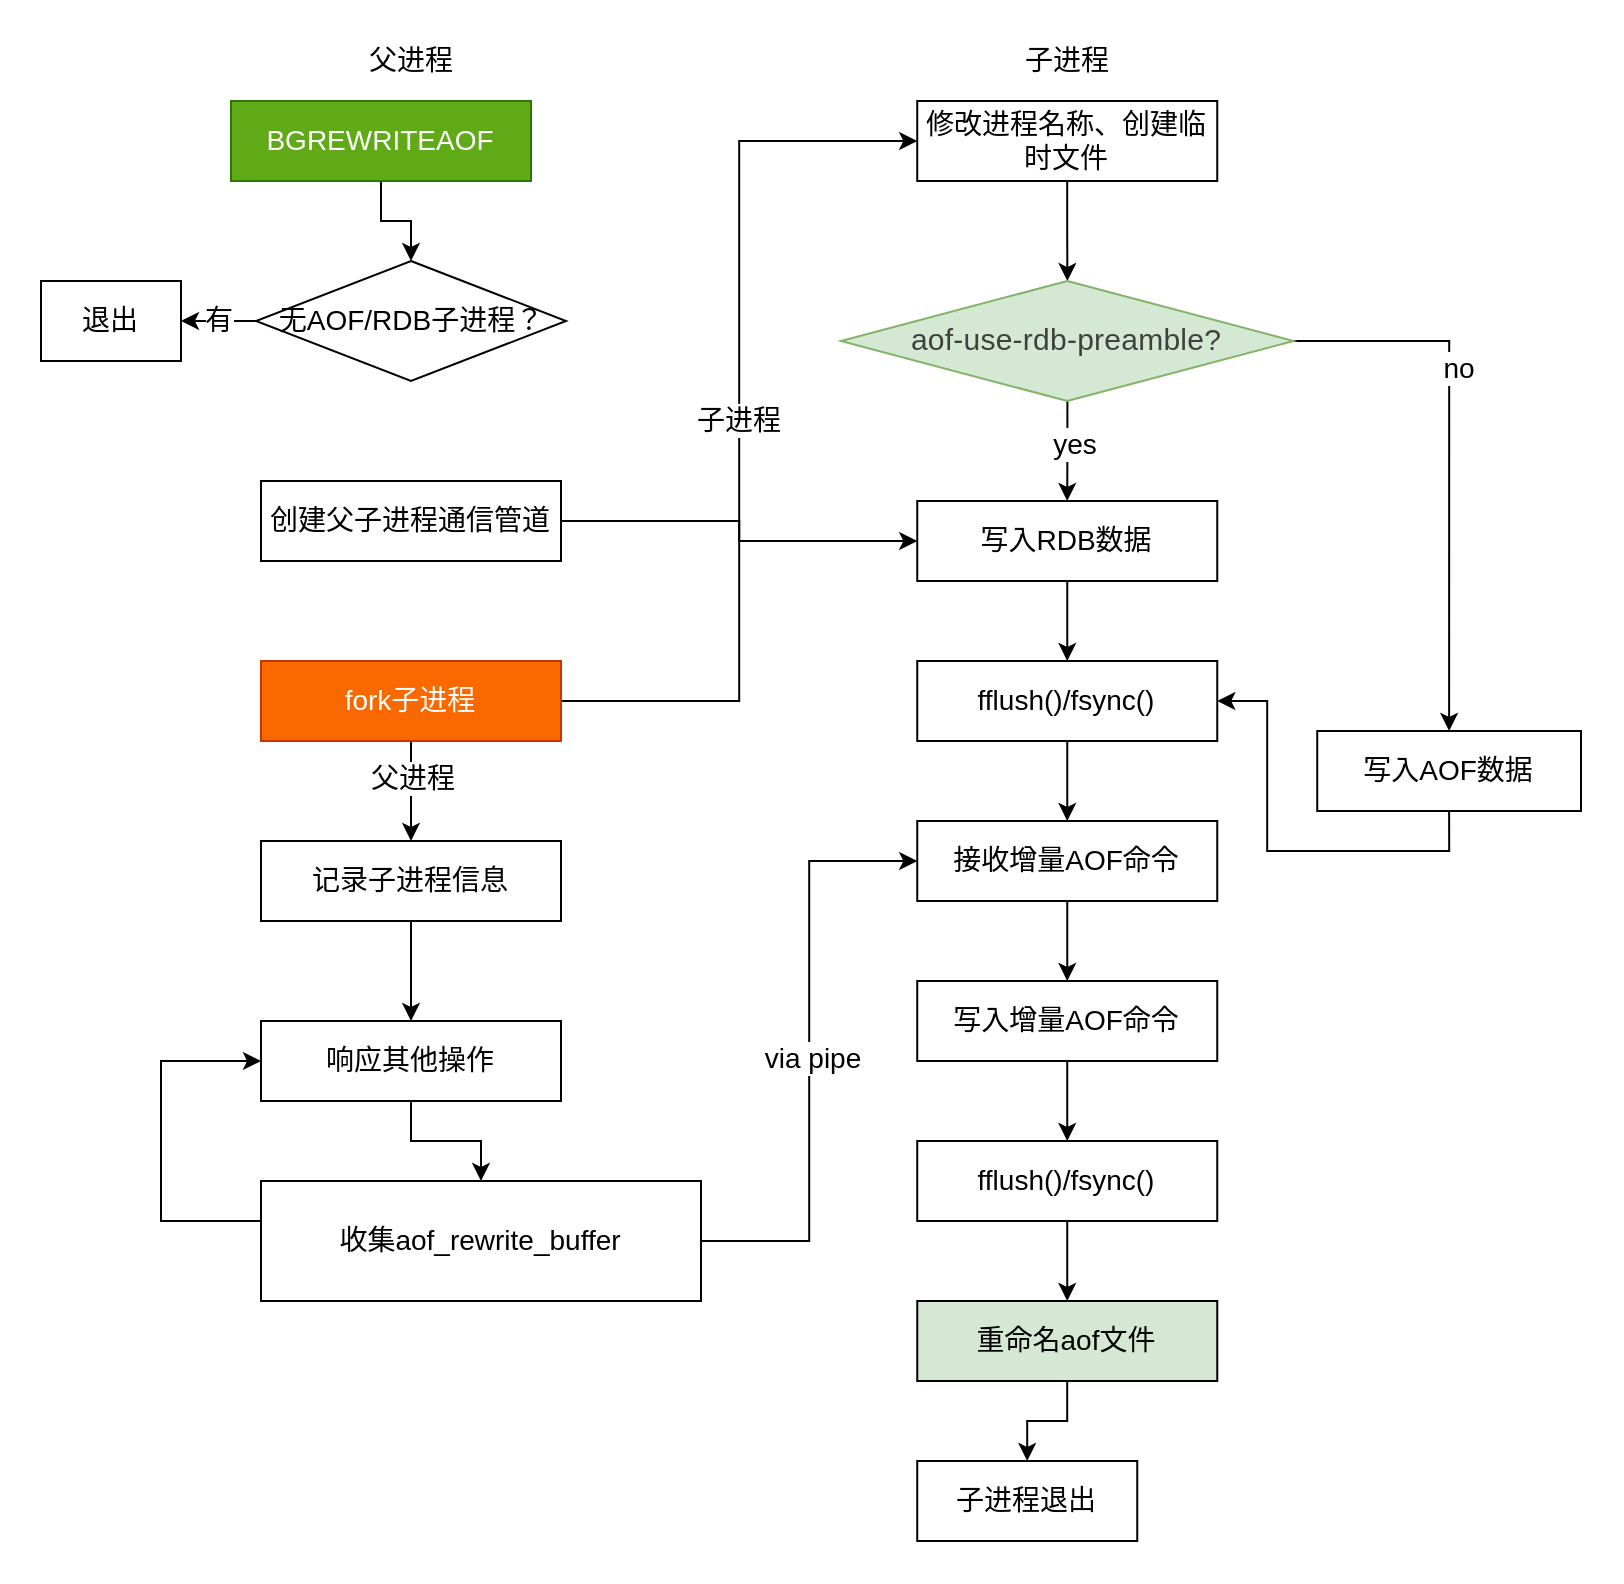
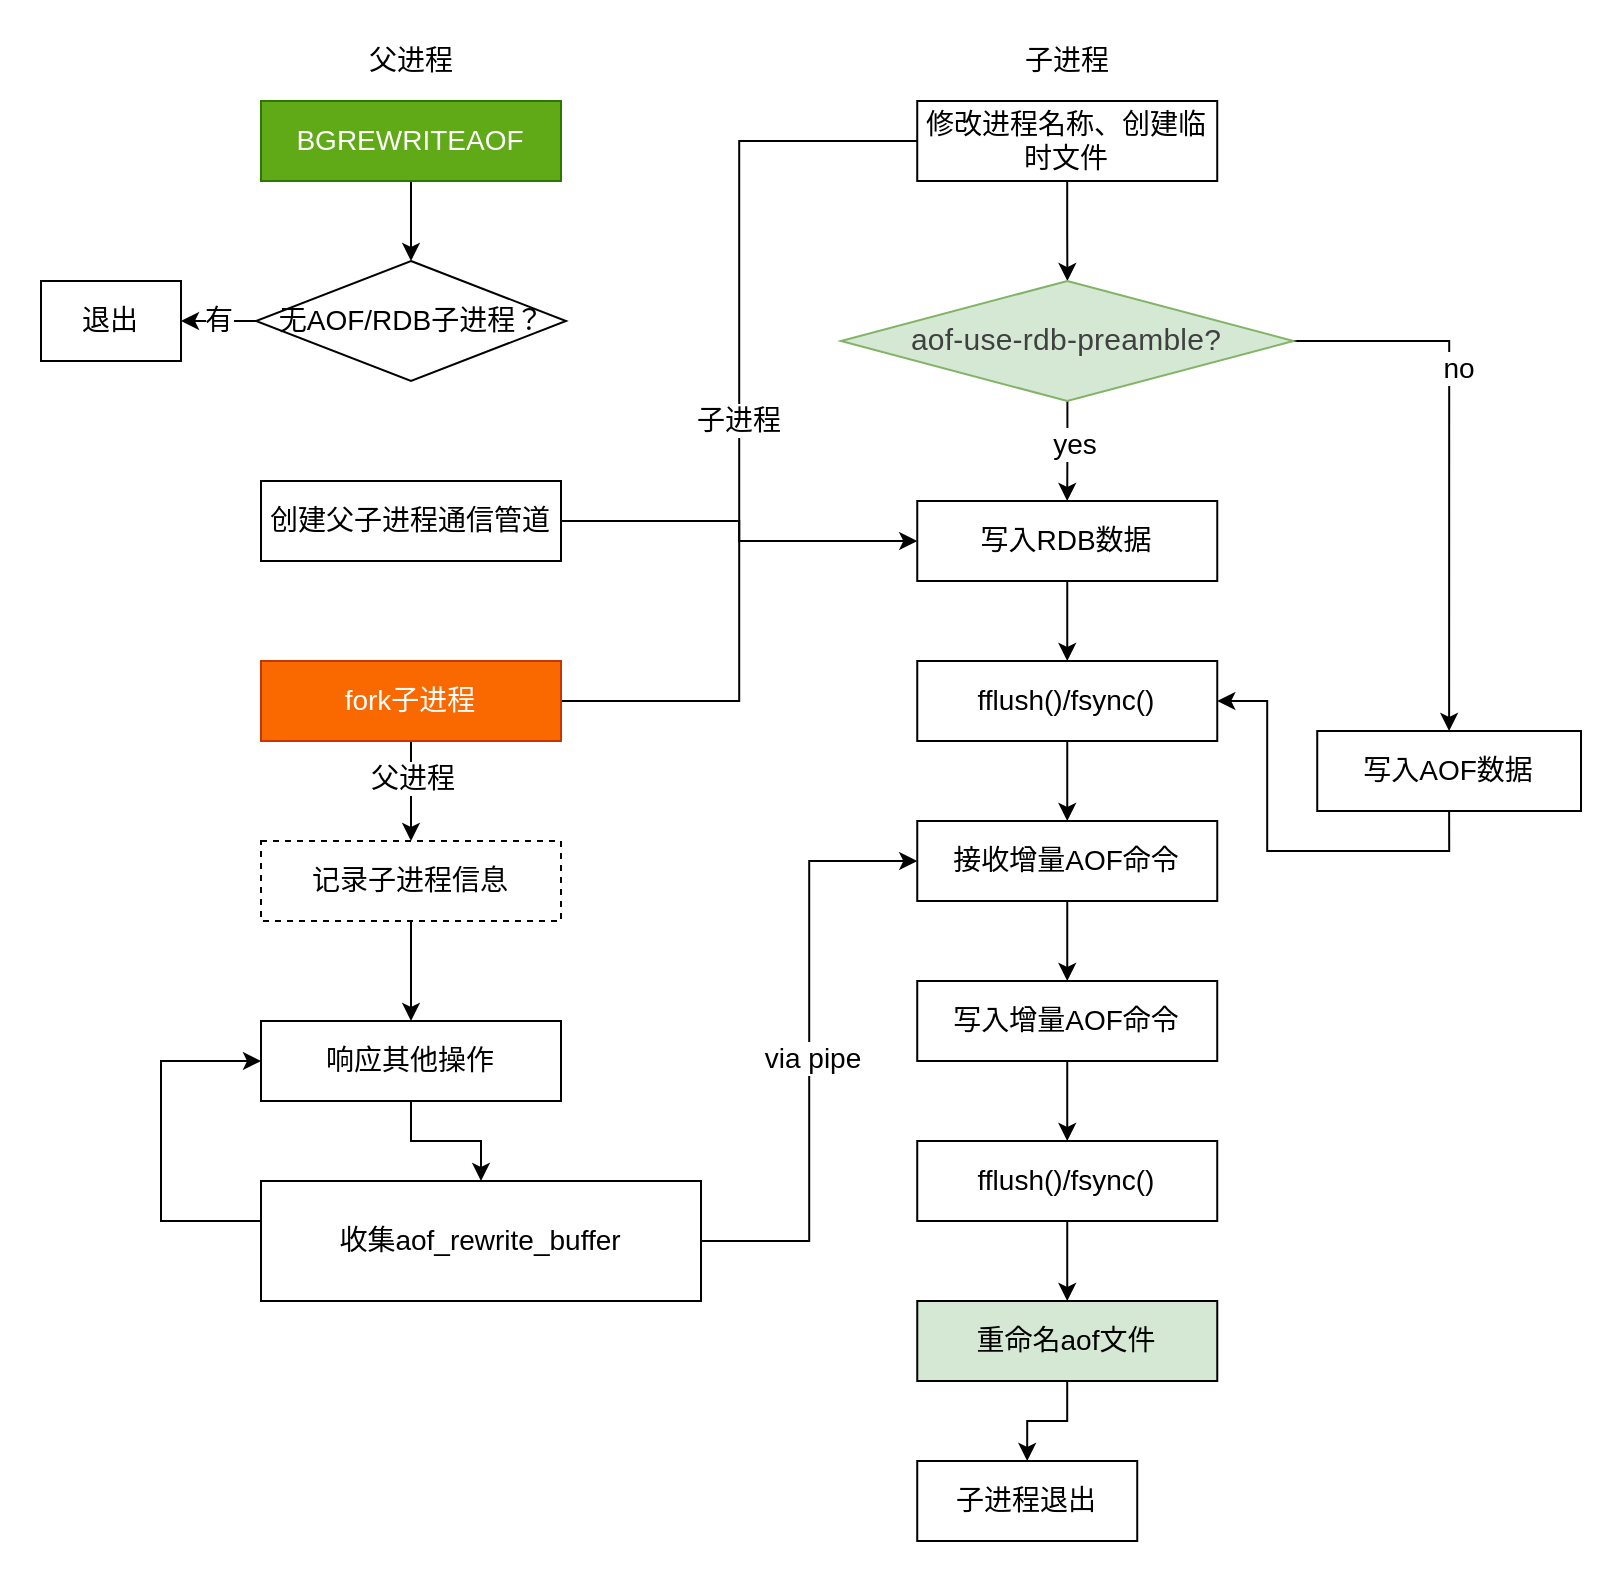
node "BGREWRITEAOF": moved (381, 141) -> (411, 141)
edge "fork子进程" -> "修改进程名称、创建临时文件": arrowhead classic -> none
node "记录子进程信息": style solid -> dashed
